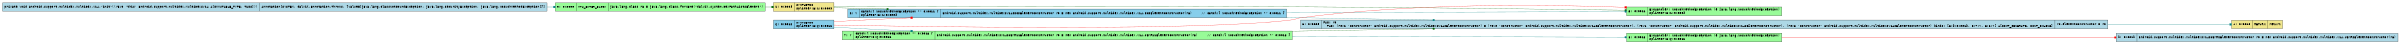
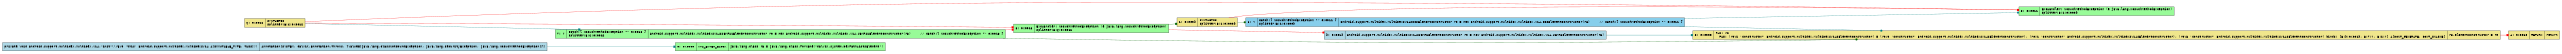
edge "1: 0x0009" -> "5: 0x0011": color darkgreen -> red
edge "0: 0x0000" -> "1: 0x0009": now "8: 0x0018" -> "1: 0x0009"
edge "6: 0x0012" -> "2: ?": now "6: 0x0012" -> "8: 0x0018"
node "6: 0x0012": fillcolor skyblue -> khaki
node "3: 0x000e": fillcolor lightblue -> khaki
edge "3: 0x000e" -> "4: 0x0010": color teal -> red
edge "9: 0x0019" -> "3: 0x000e": added
edge "7: ?" -> "8: 0x0018": color teal -> red
